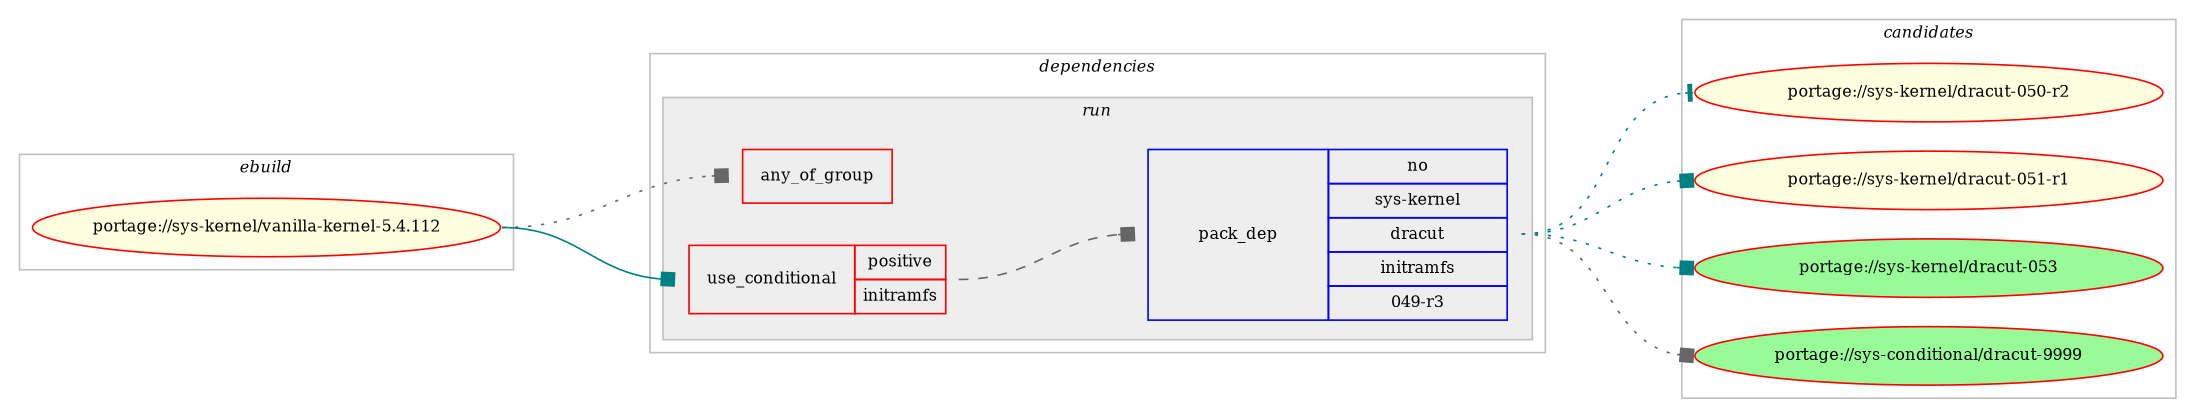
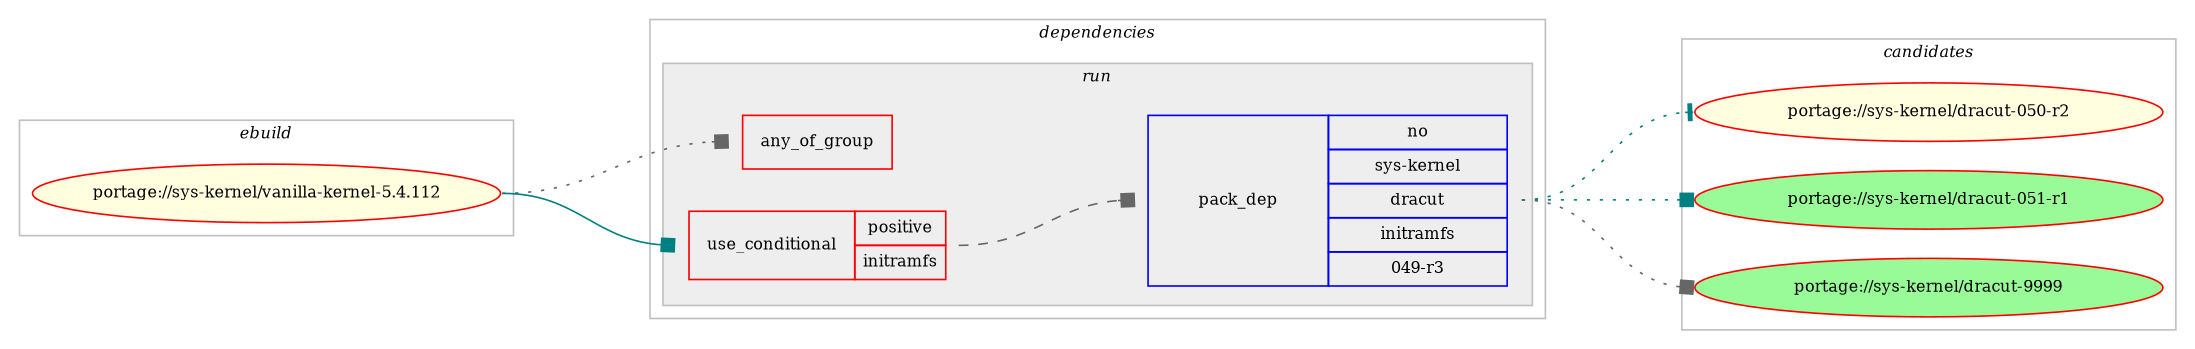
node "portage://sys-kernel/dracut-051-r1": fillcolor lightyellow -> palegreen
node "portage://sys-kernel/dracut-053": removed
node "portage://sys-conditional/dracut-9999": label "portage://sys-conditional/dracut-9999" -> "portage://sys-kernel/dracut-9999"
